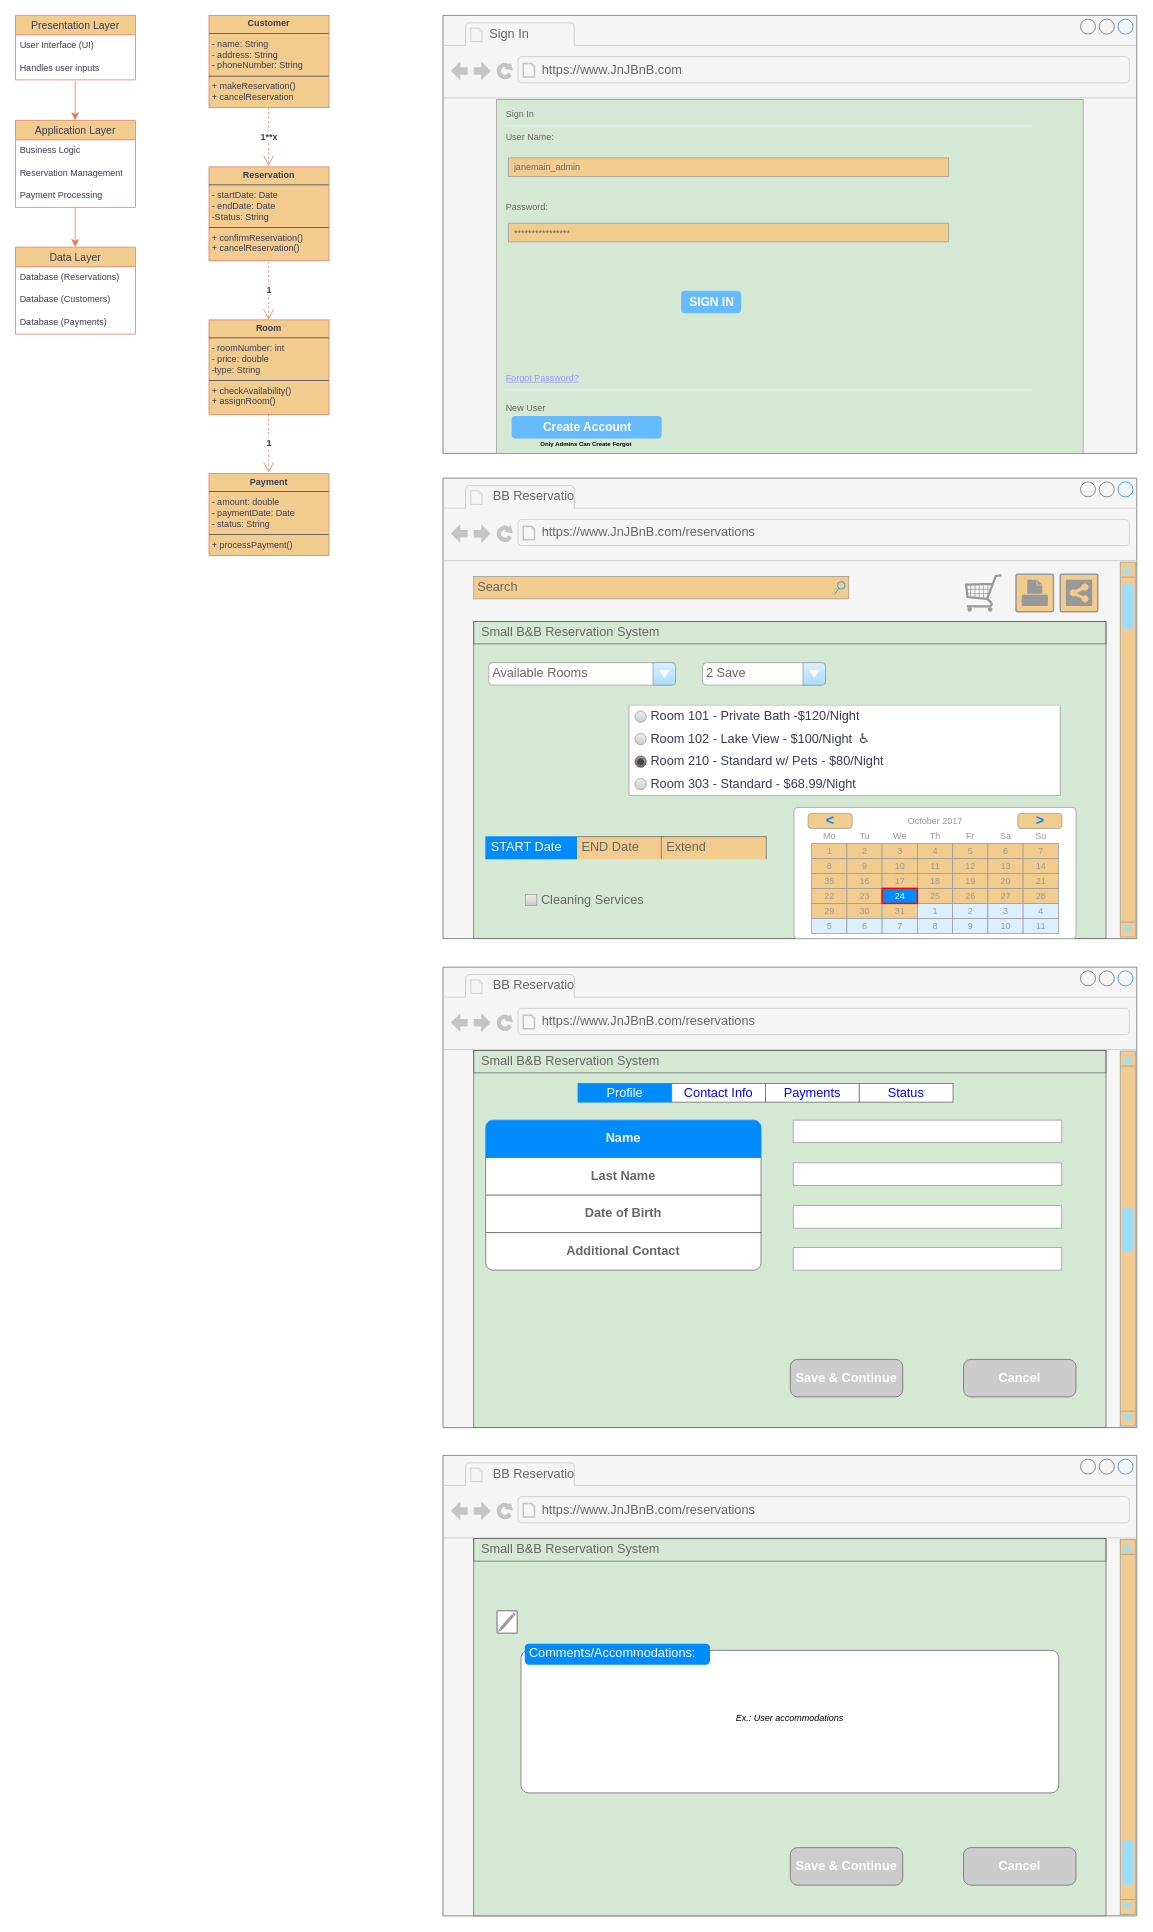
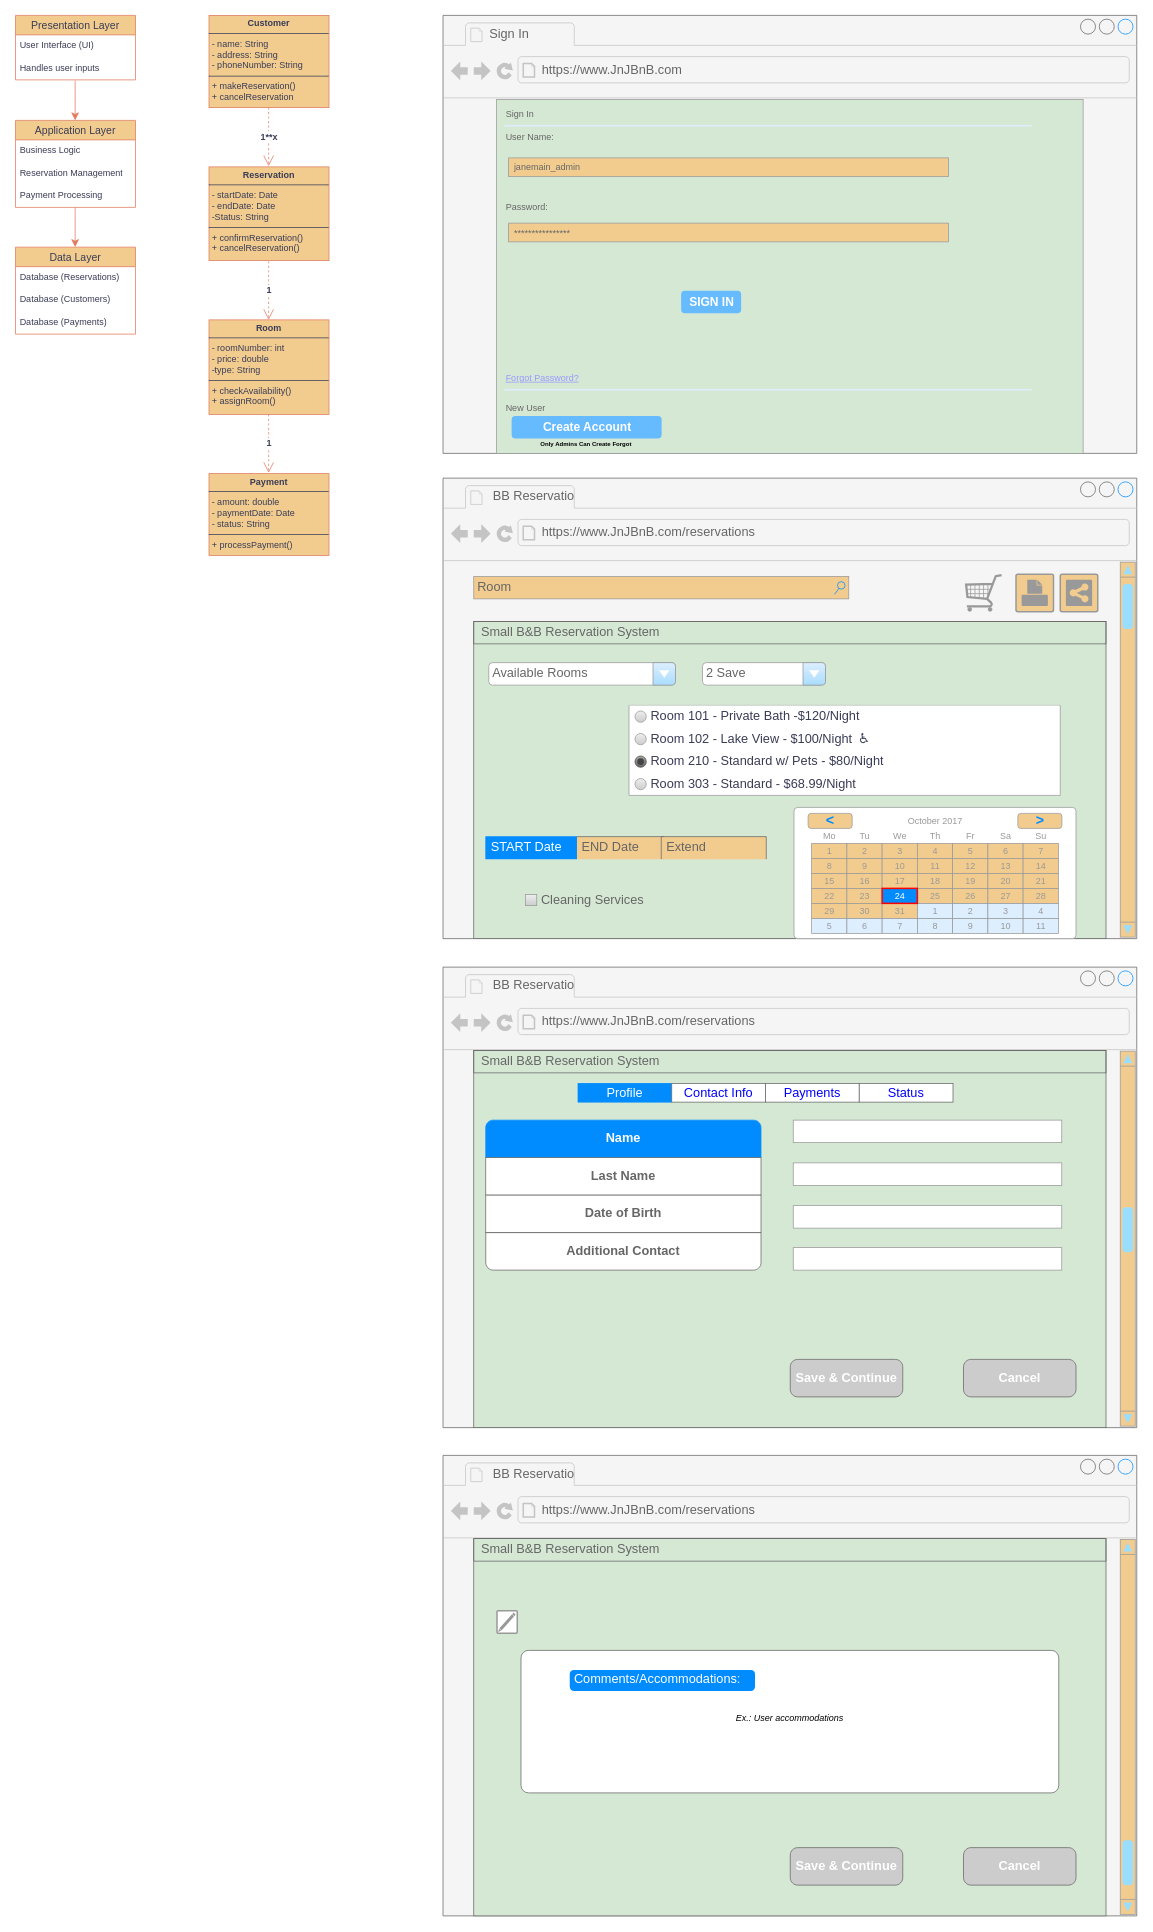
node "Search": label "Search" -> "Room"
node "35": label "35" -> "15"
node "Comments/Accommodations:": moved (617, 1654) -> (662, 1680)
